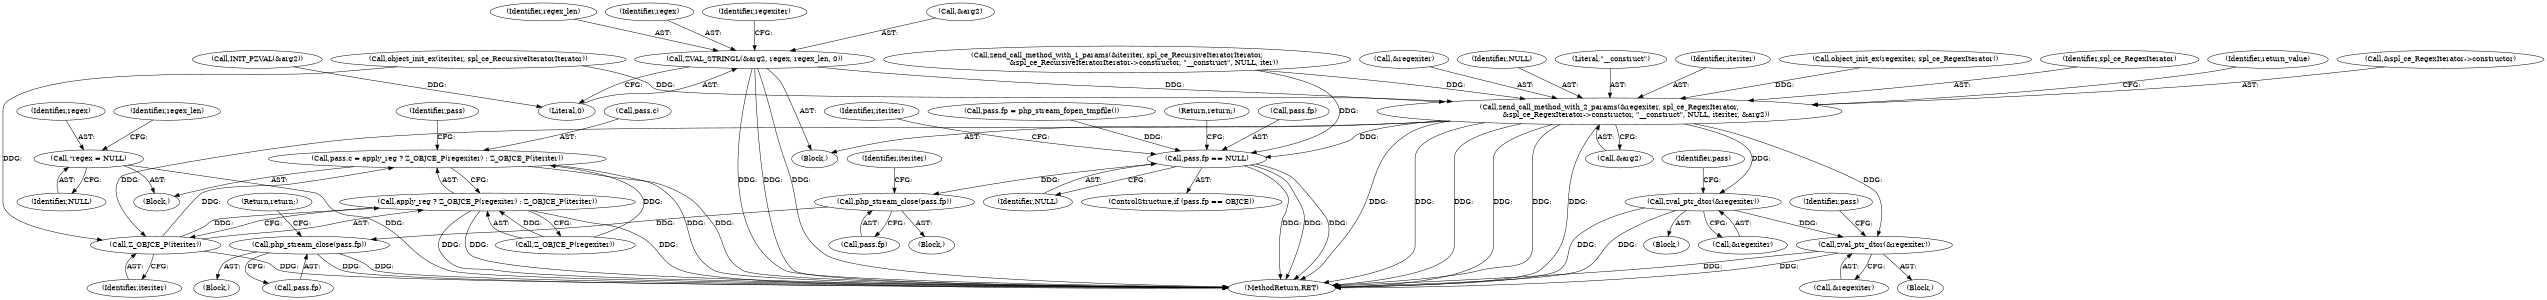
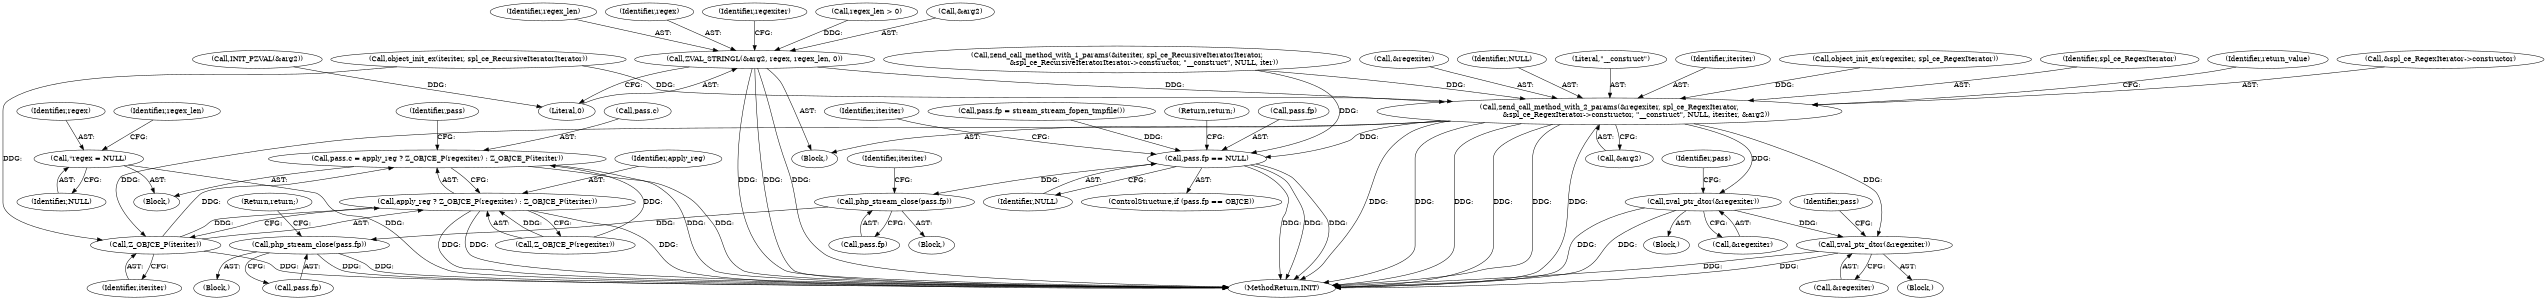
node "(Call,regex_len > 0)": added
node "(Call,pass.fp = php_stream_fopen_tmpfile())": label "(Call,pass.fp = php_stream_fopen_tmpfile())" -> "(Call,pass.fp = stream_stream_fopen_tmpfile())"
node "(Identifier,apply_reg)": added
node "(MethodReturn,RET)": label "(MethodReturn,RET)" -> "(MethodReturn,INIT)"
